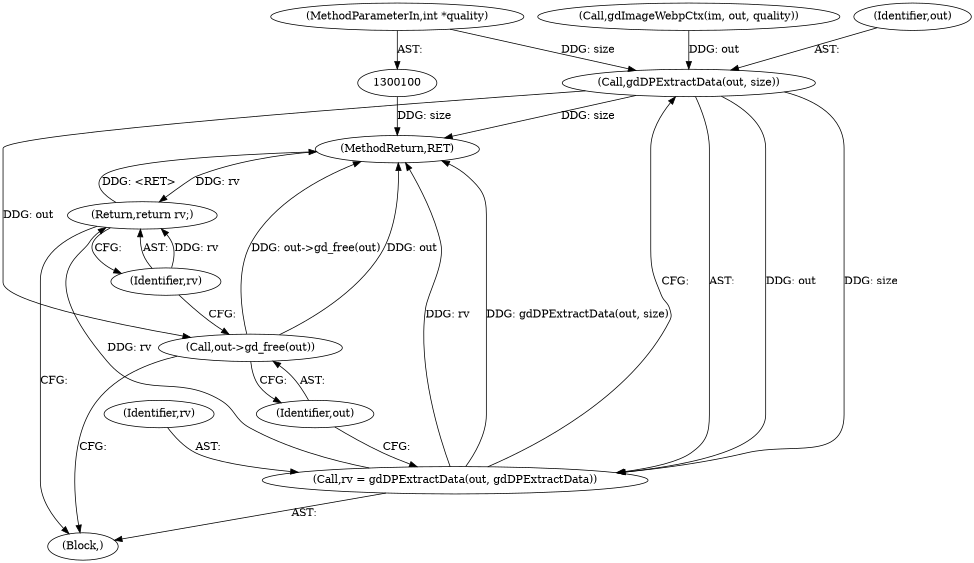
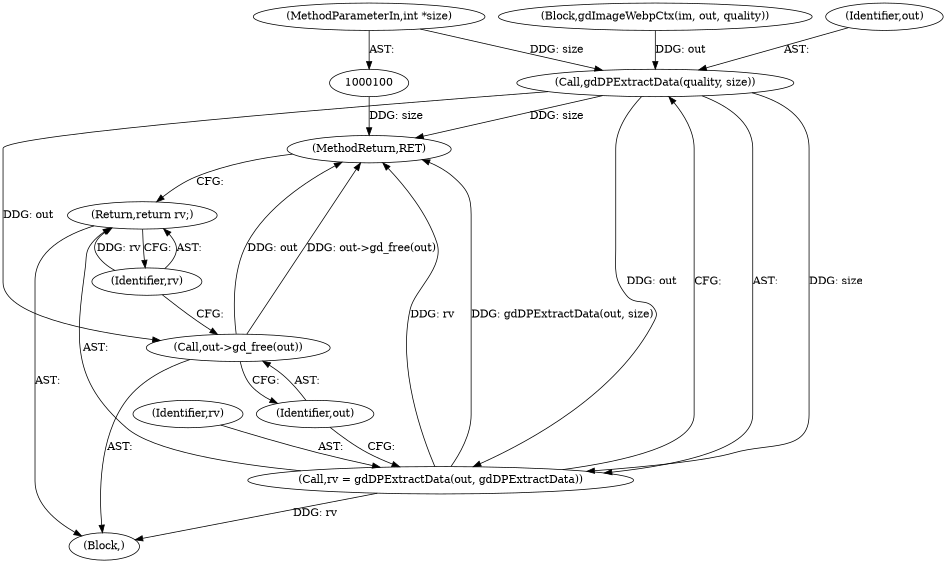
node "(MethodParameterIn,int *quality)": label "(MethodParameterIn,int *quality)" -> "(MethodParameterIn,int *size)"
node "(Call,gdImageWebpCtx(im, out, quality))": label "(Call,gdImageWebpCtx(im, out, quality))" -> "(Block,gdImageWebpCtx(im, out, quality))"
node "1300100": label "1300100" -> "1000100"
node "(Call,gdDPExtractData(out, size))": label "(Call,gdDPExtractData(out, size))" -> "(Call,gdDPExtractData(quality, size))"
edge "(Return,return rv;)" -> "(MethodReturn,RET)": removed, label "DDG: <RET>"
edge "(MethodReturn,RET)" -> "(Return,return rv;)": label "DDG: rv" -> "CFG: "
edge "(Call,rv = gdDPExtractData(out, gdDPExtractData))" -> "(Return,return rv;)": label "DDG: rv" -> "AST: "
edge "(Return,return rv;)" -> "(Block,)": label "CFG: " -> "AST: "
edge "(Call,out->gd_free(out))" -> "(Block,)": label "CFG: " -> "AST: "
edge "(Call,rv = gdDPExtractData(out, gdDPExtractData))" -> "(Block,)": label "AST: " -> "DDG: rv"
